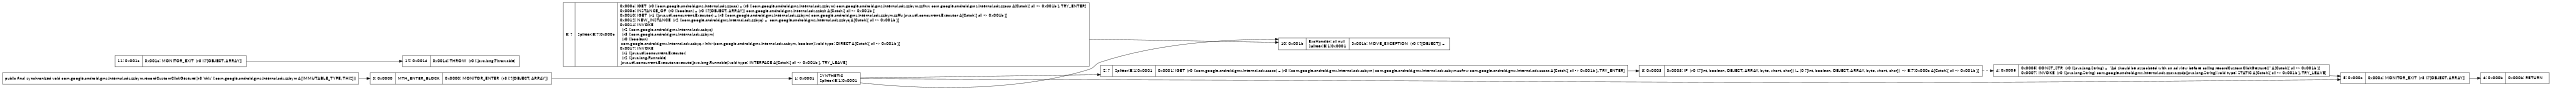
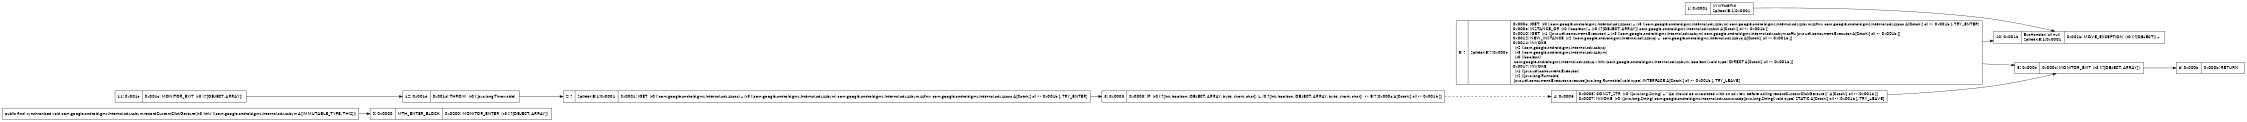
edge "1: 0x0001" -> "2: ?": now "12: 0x001d" -> "2: ?"
edge "0: 0x0000" -> "1: 0x0001": removed
edge "1: 0x0001" -> "5: 0x000a": now "8: ?" -> "5: 0x000a"
